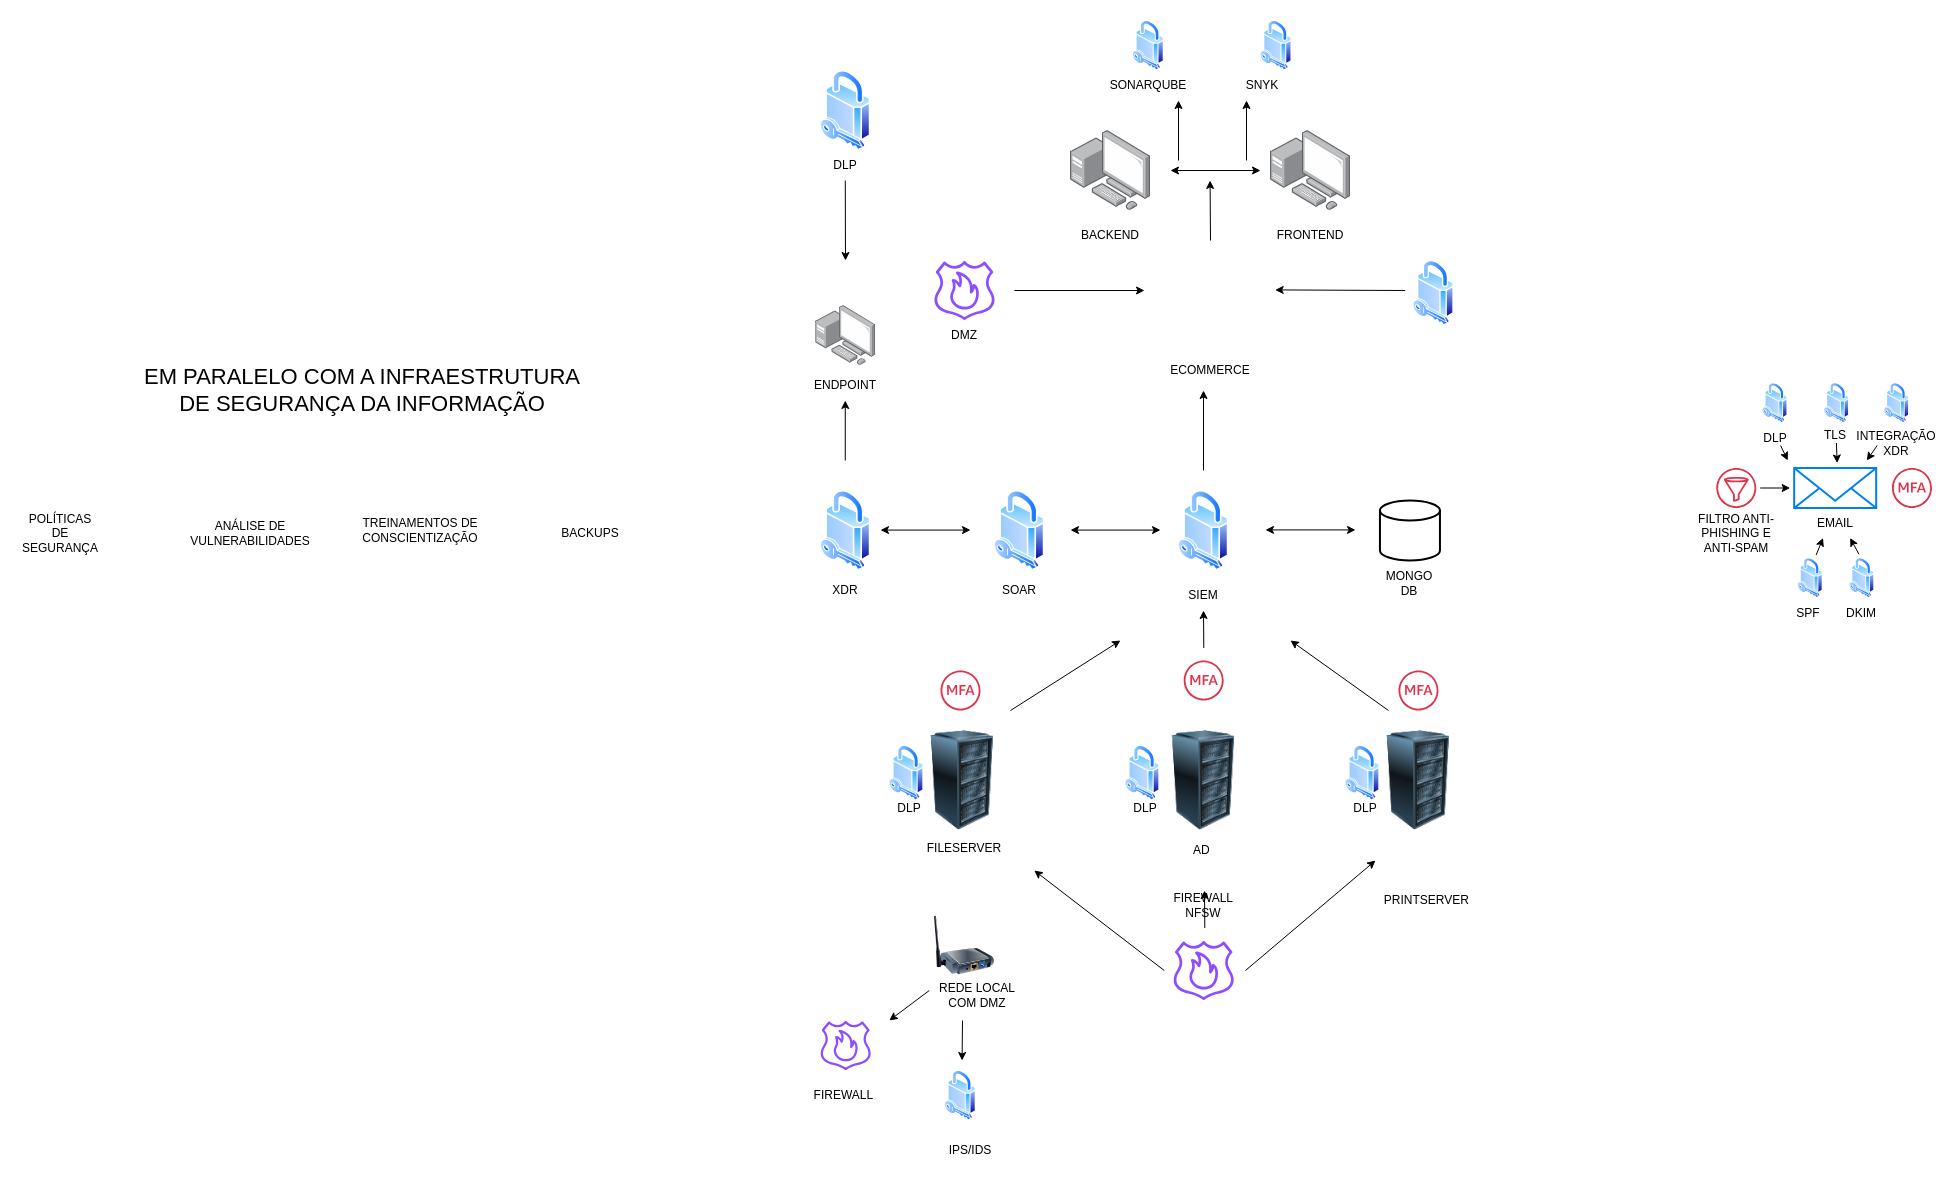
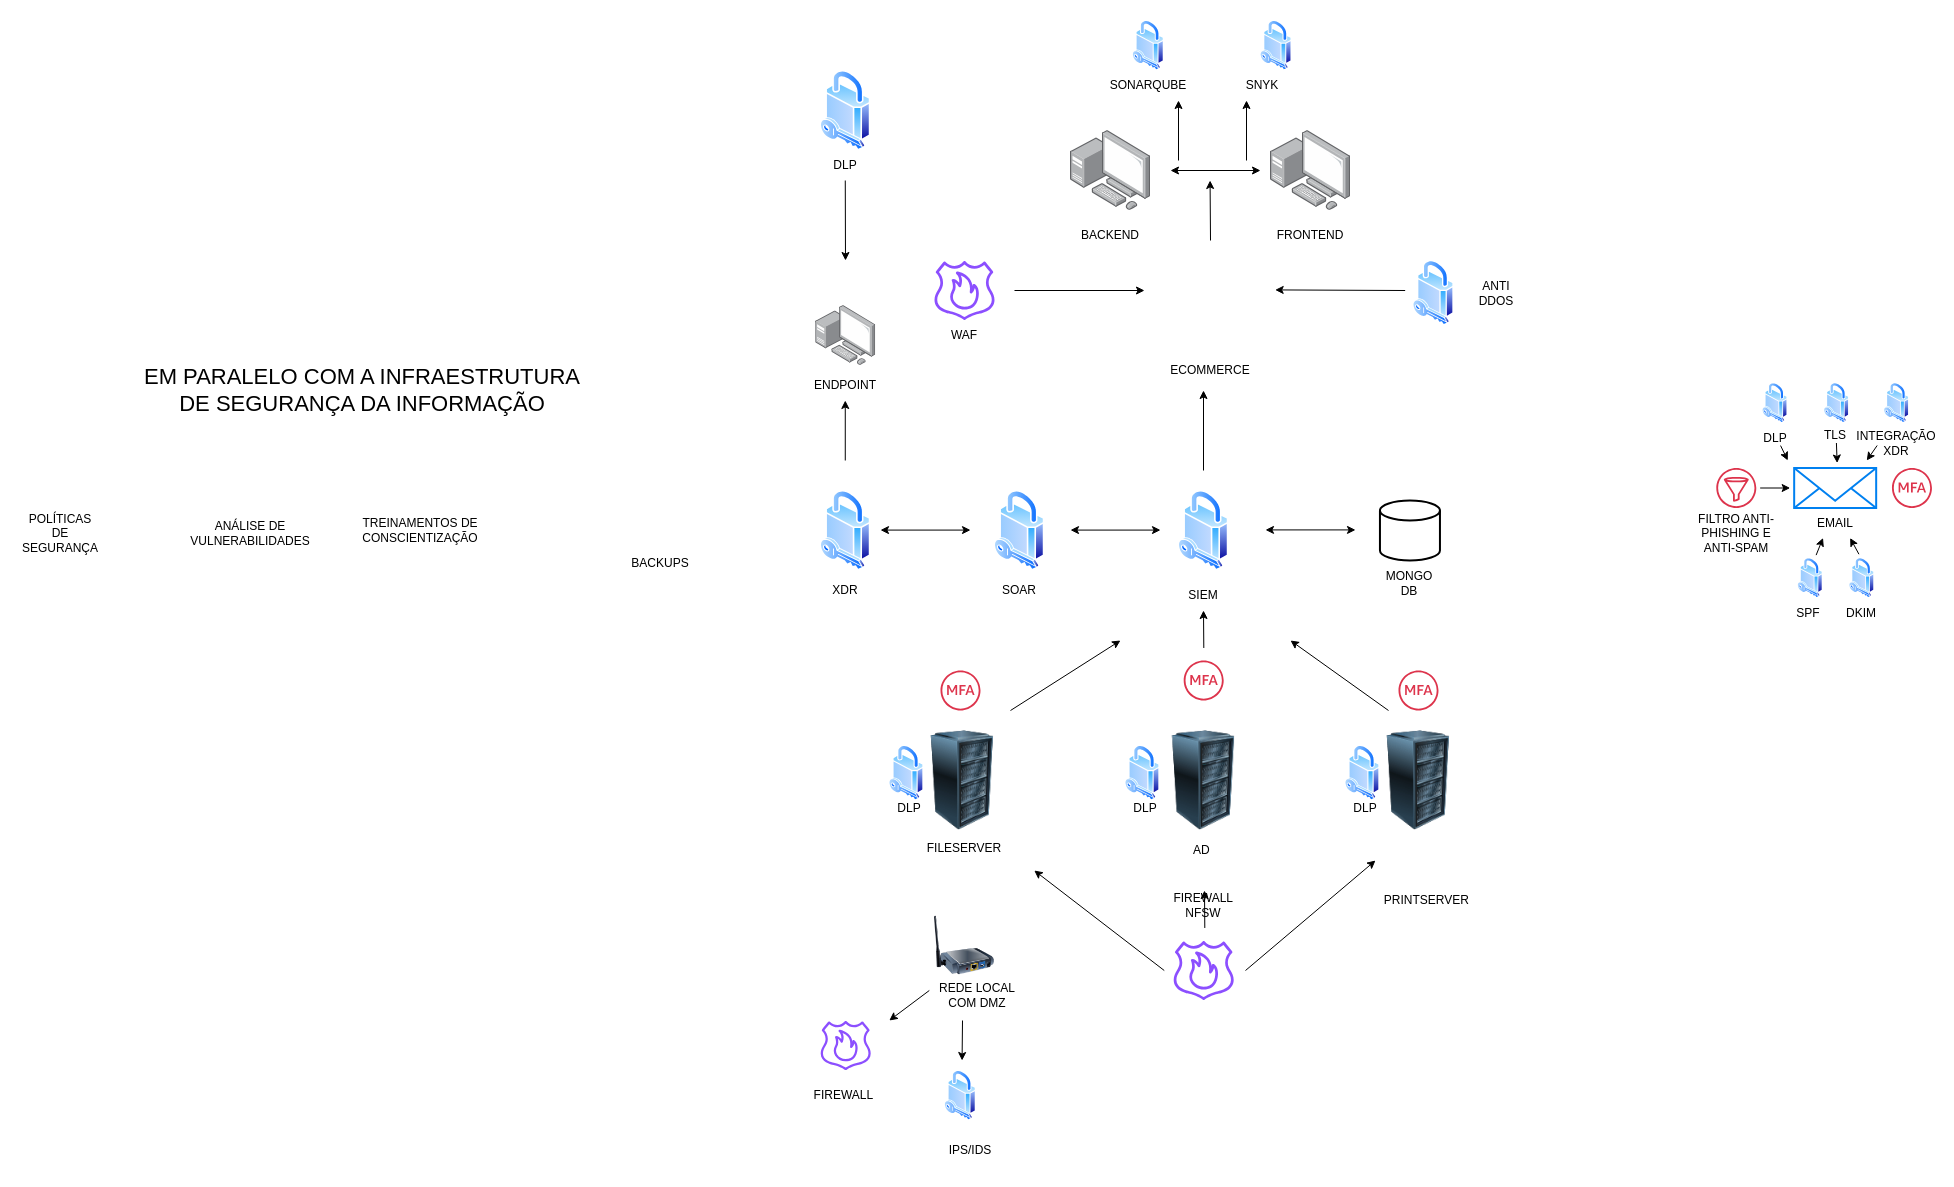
node "ANTI DDOS": added
node "DMZ": label "DMZ" -> "WAF"
node "BACKUPS": moved (591, 533) -> (661, 563)
